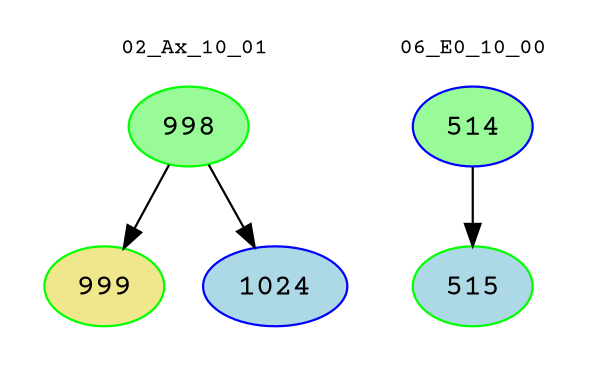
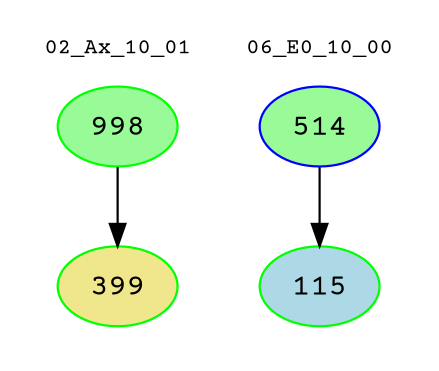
node "999": label "999" -> "399"
node "1024": removed
node "515": label "515" -> "115"
